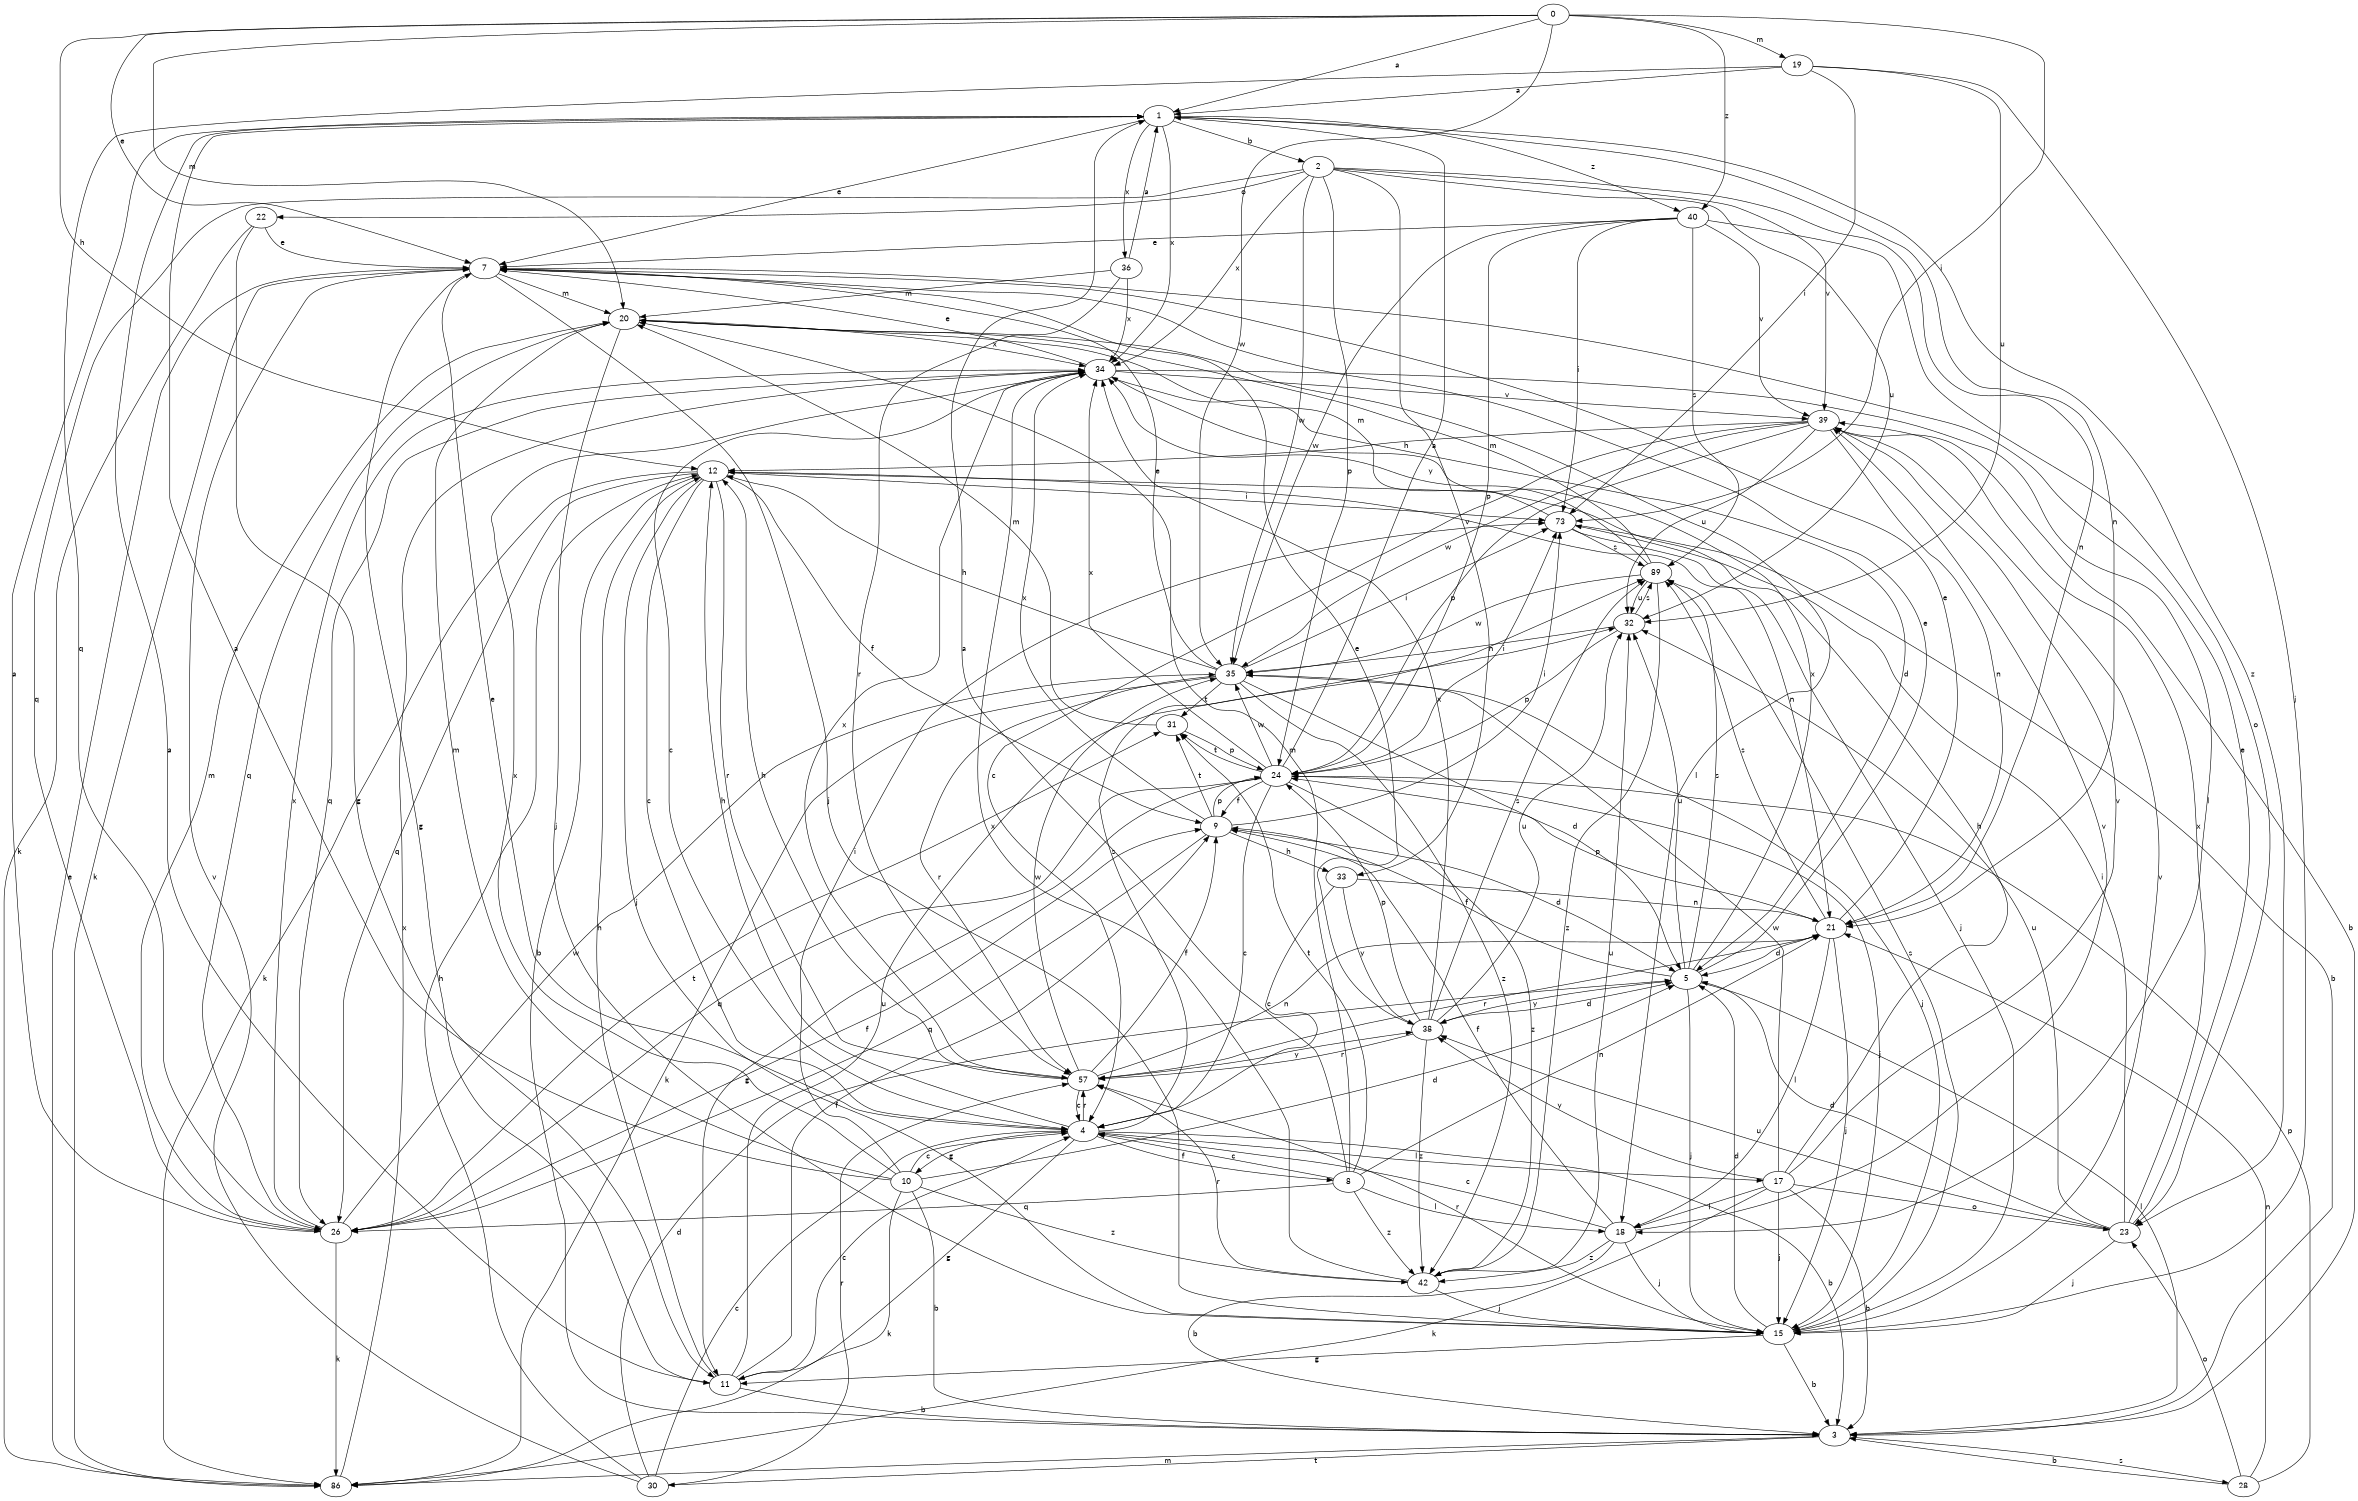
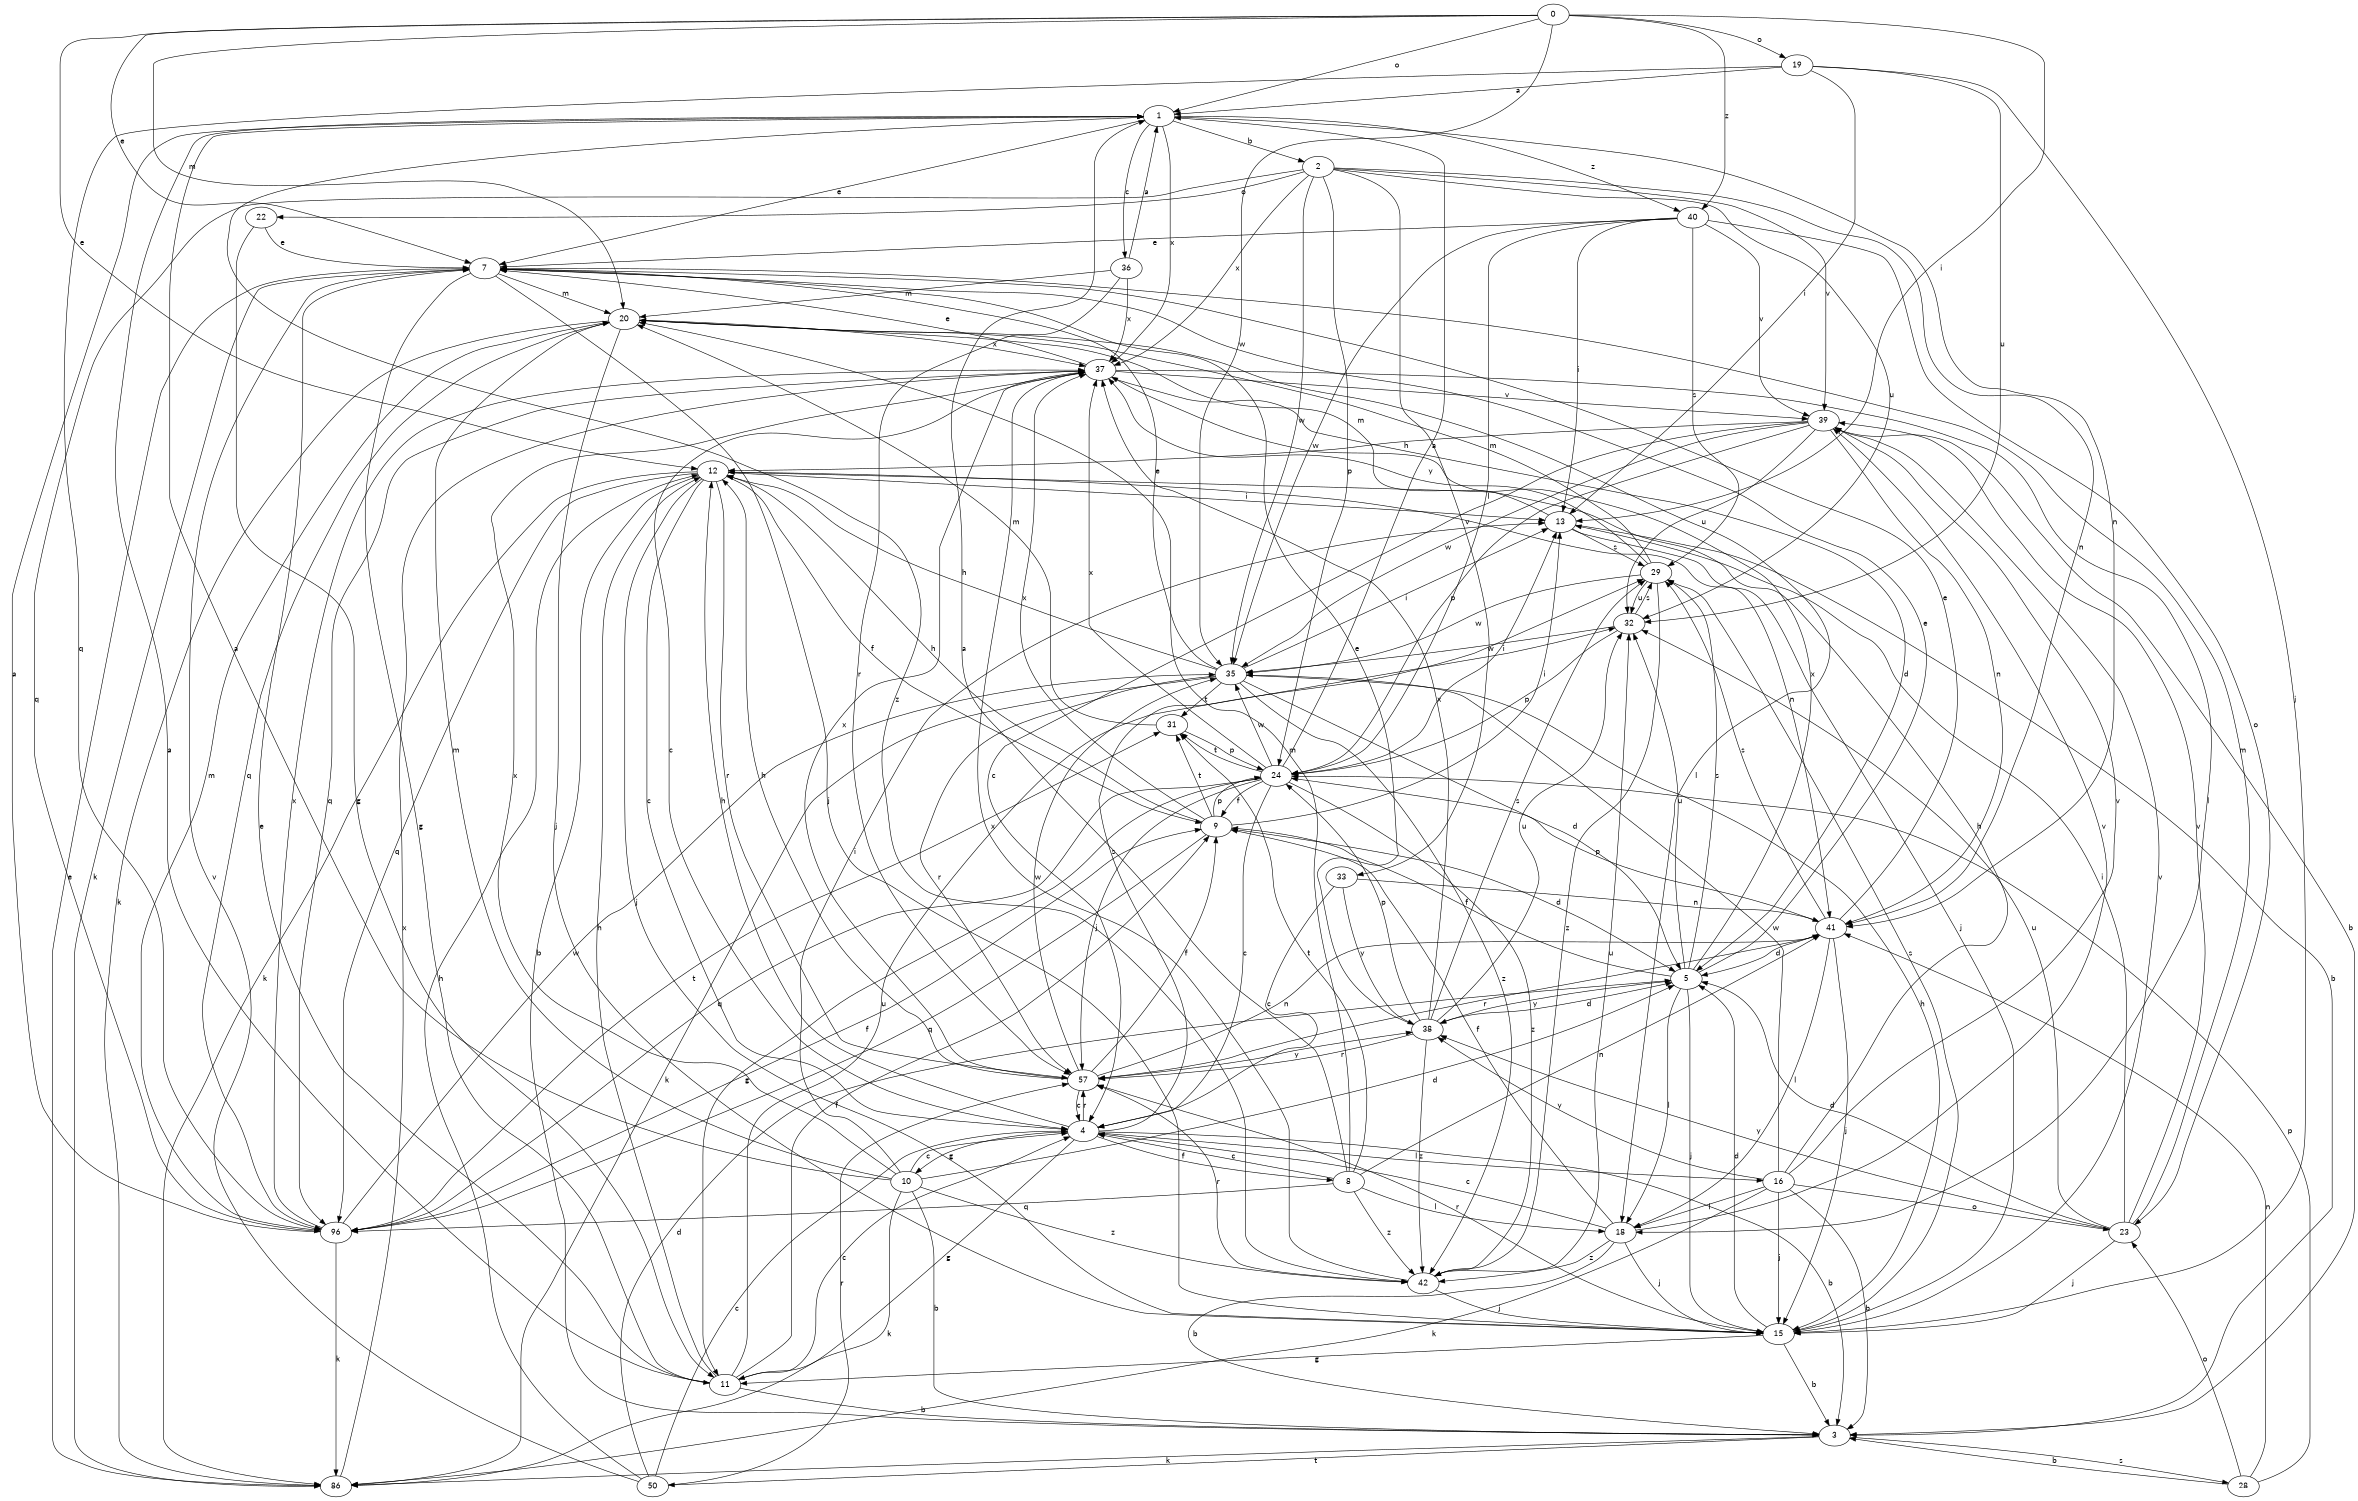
edge "0" -> "19": label "m" -> "o"
edge "0" -> "1": label "a" -> "o"
edge "1" -> "36": label "x" -> "c"
edge "0" -> "12": label "h" -> "e"
node "34": label "34" -> "37"
edge "1" -> "23": now "1" -> "42"
edge "40" -> "24": label "p" -> "l"
node "73": label "73" -> "13"
node "89": label "89" -> "29"
edge "32" -> "35": label "n" -> "w"
edge "23" -> "7": label "e" -> "m"
edge "23" -> "39": label "x" -> "v"
edge "9" -> "33": now "9" -> "12"
edge "24" -> "15": now "24" -> "57"
edge "4" -> "7": now "11" -> "7"
node "21": label "21" -> "41"
edge "22" -> "86": now "20" -> "86"
edge "35" -> "15": label "j" -> "h"
edge "23" -> "38": label "u" -> "y"
node "17": label "17" -> "16"
node "26": label "26" -> "96"
edge "5" -> "3": now "5" -> "18"
edge "3" -> "86": label "m" -> "k"
node "30": label "30" -> "50"
